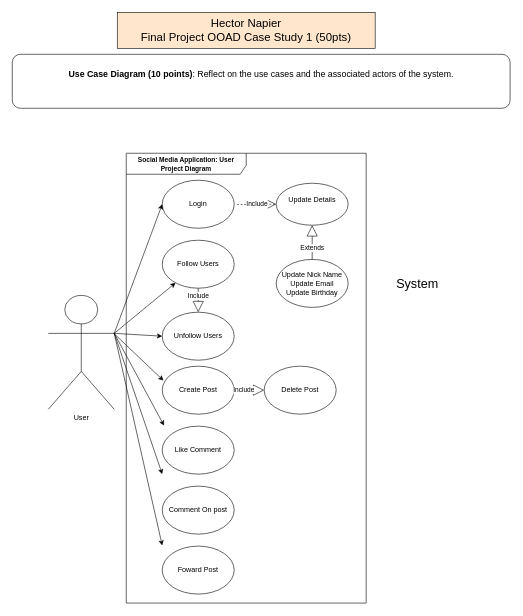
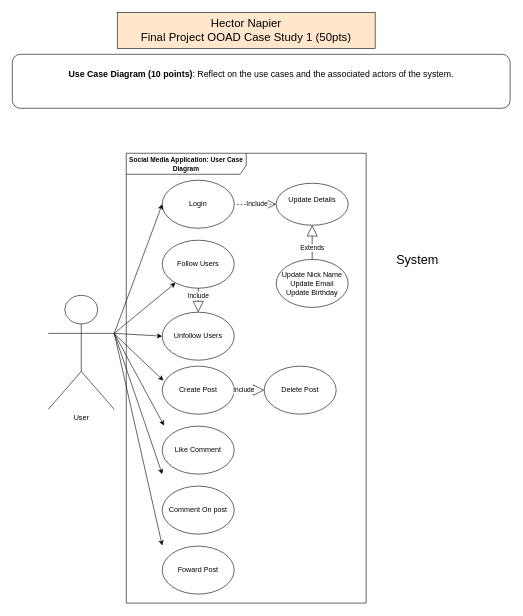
node "Social Media Application: User Project Diagram": label "Social Media Application: User Project Diagram" -> "Social Media Application: User Case Diagram"
node "System": moved (417, 284) -> (417, 260)
